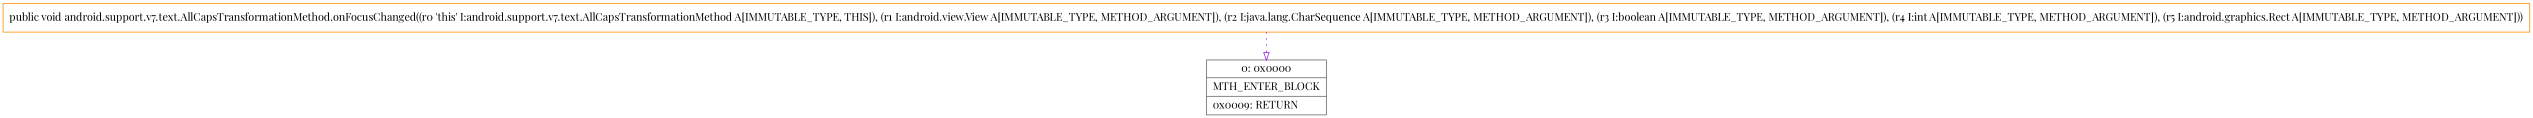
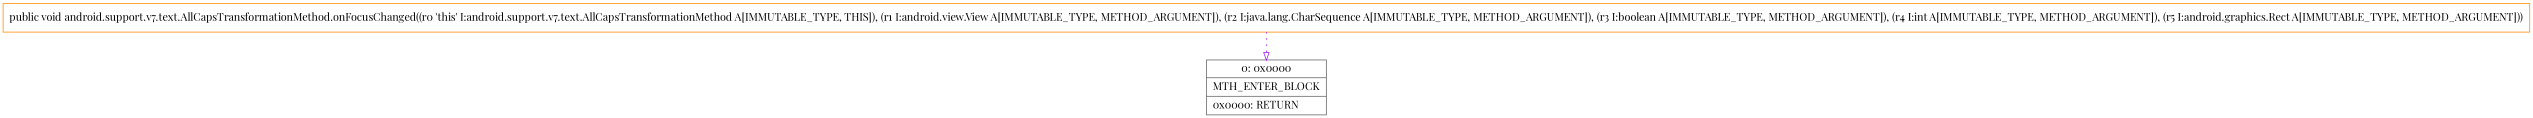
node "0: 0x0000": text "0x0009: RETURN" -> "0x0000: RETURN"
